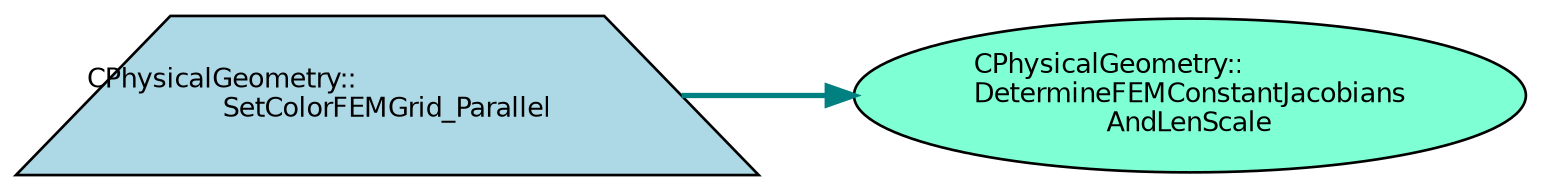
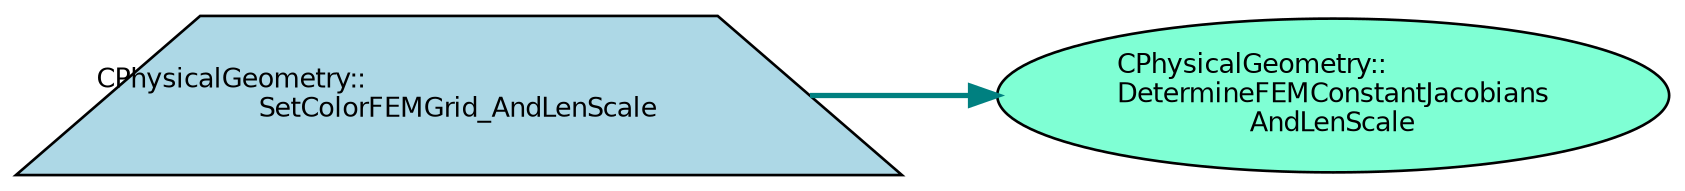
node "CPhysicalGeometry:: SetColorFEMGrid_Parallel": label "CPhysicalGeometry:: SetColorFEMGrid_Parallel" -> "CPhysicalGeometry:: SetColorFEMGrid_AndLenScale"
